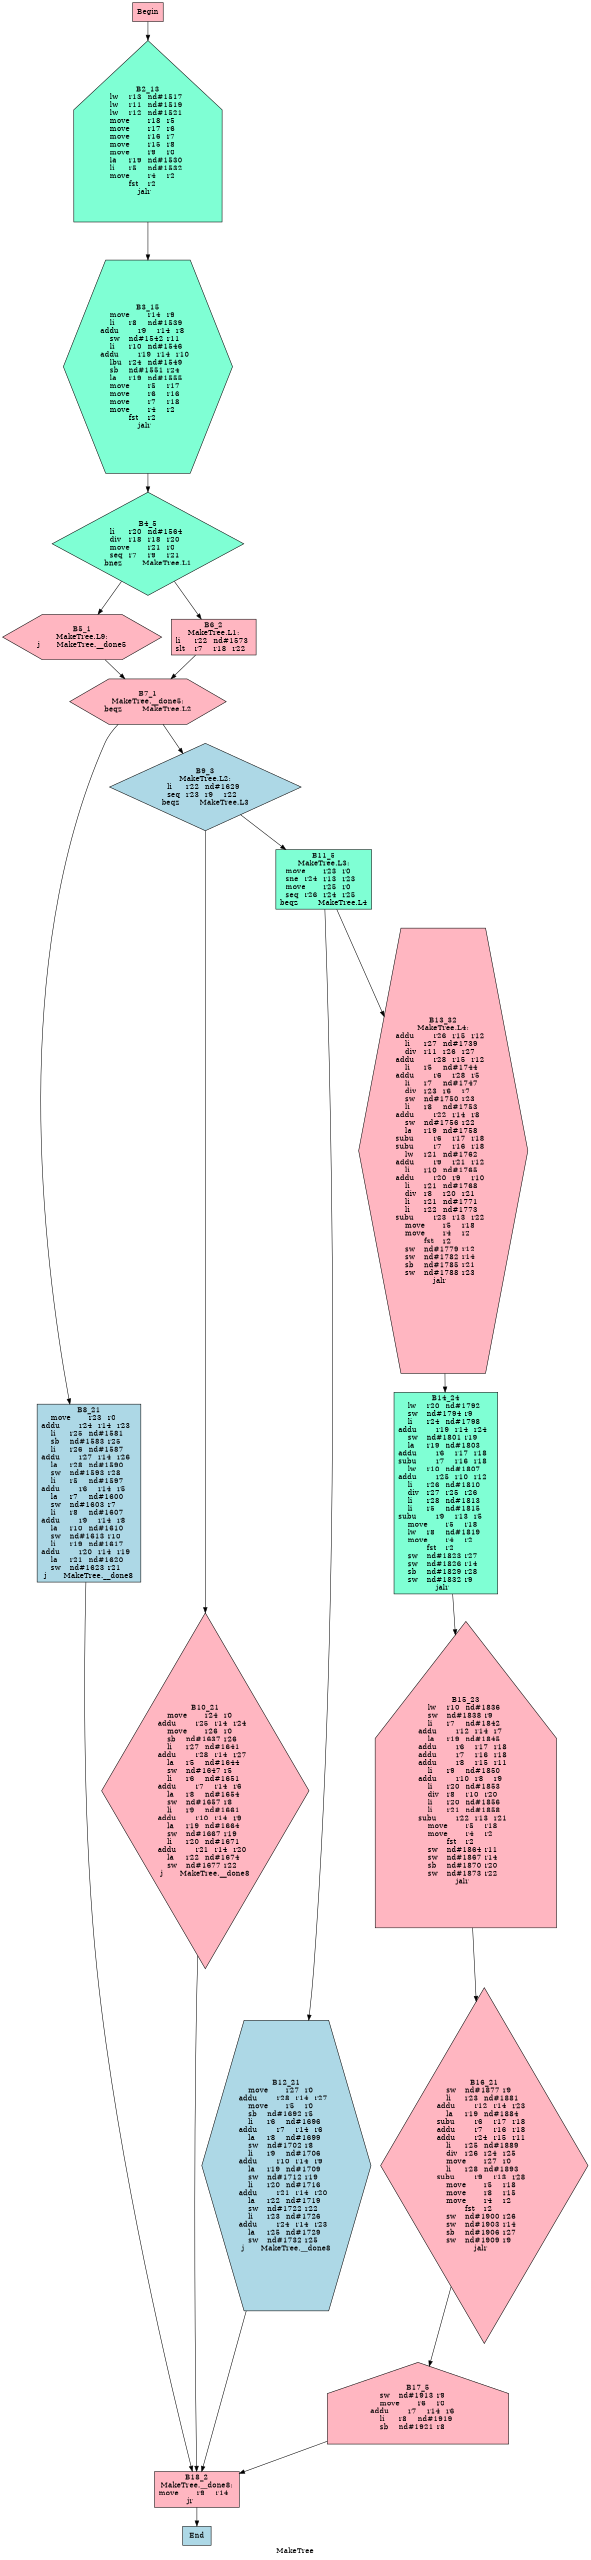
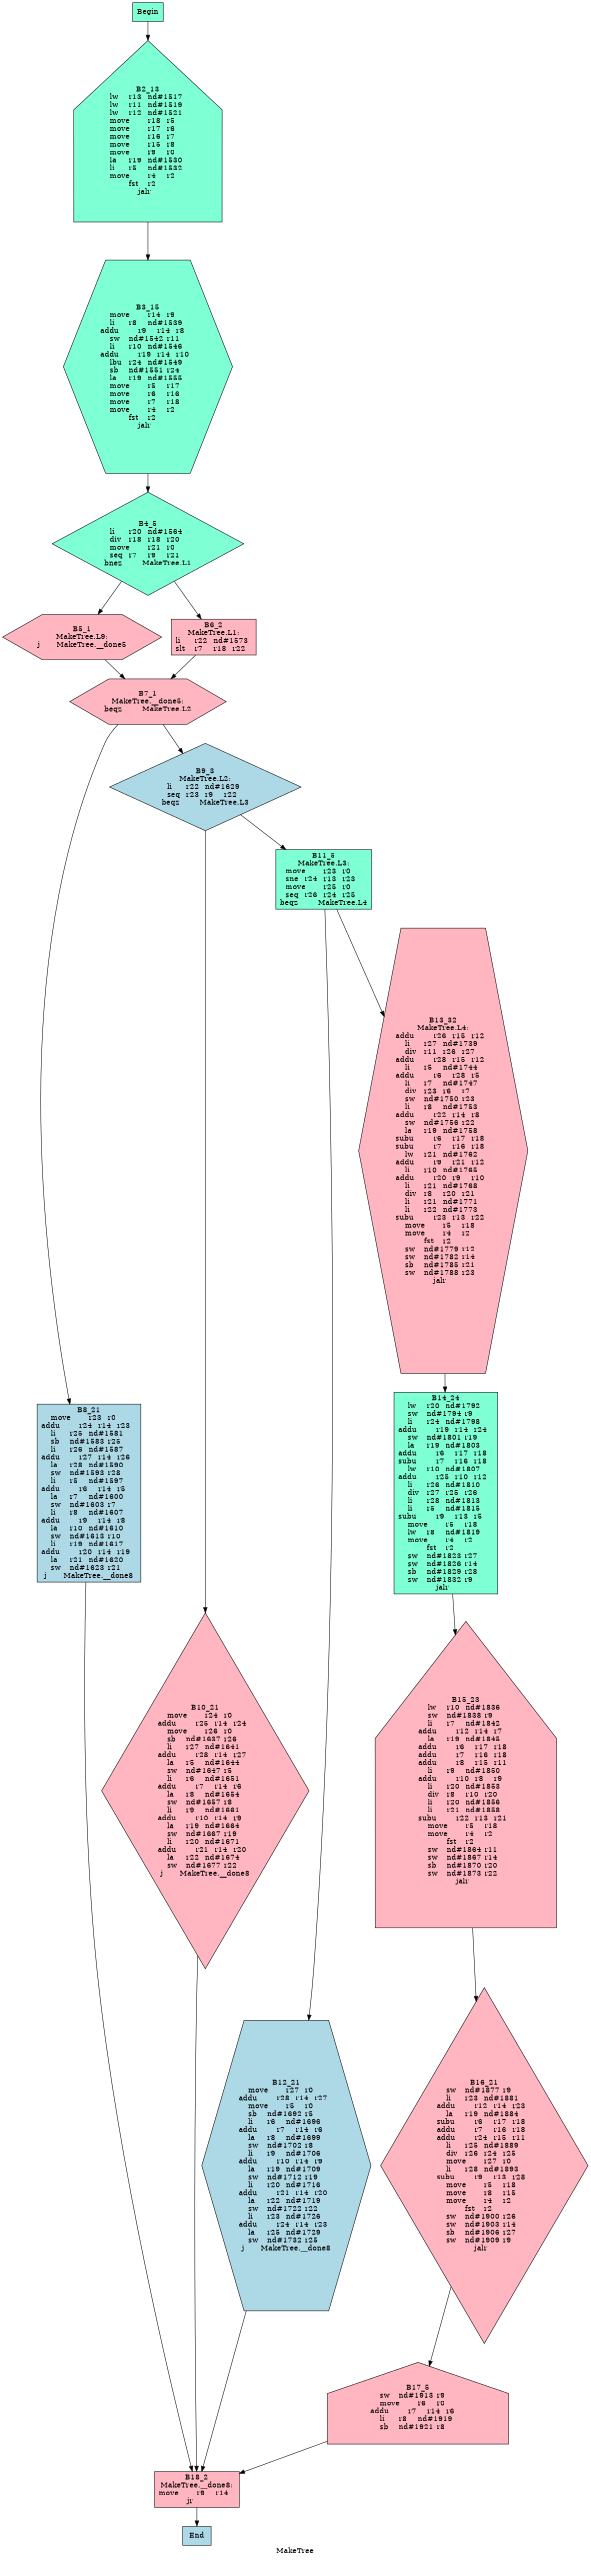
node "Begin": fillcolor lightpink -> aquamarine
